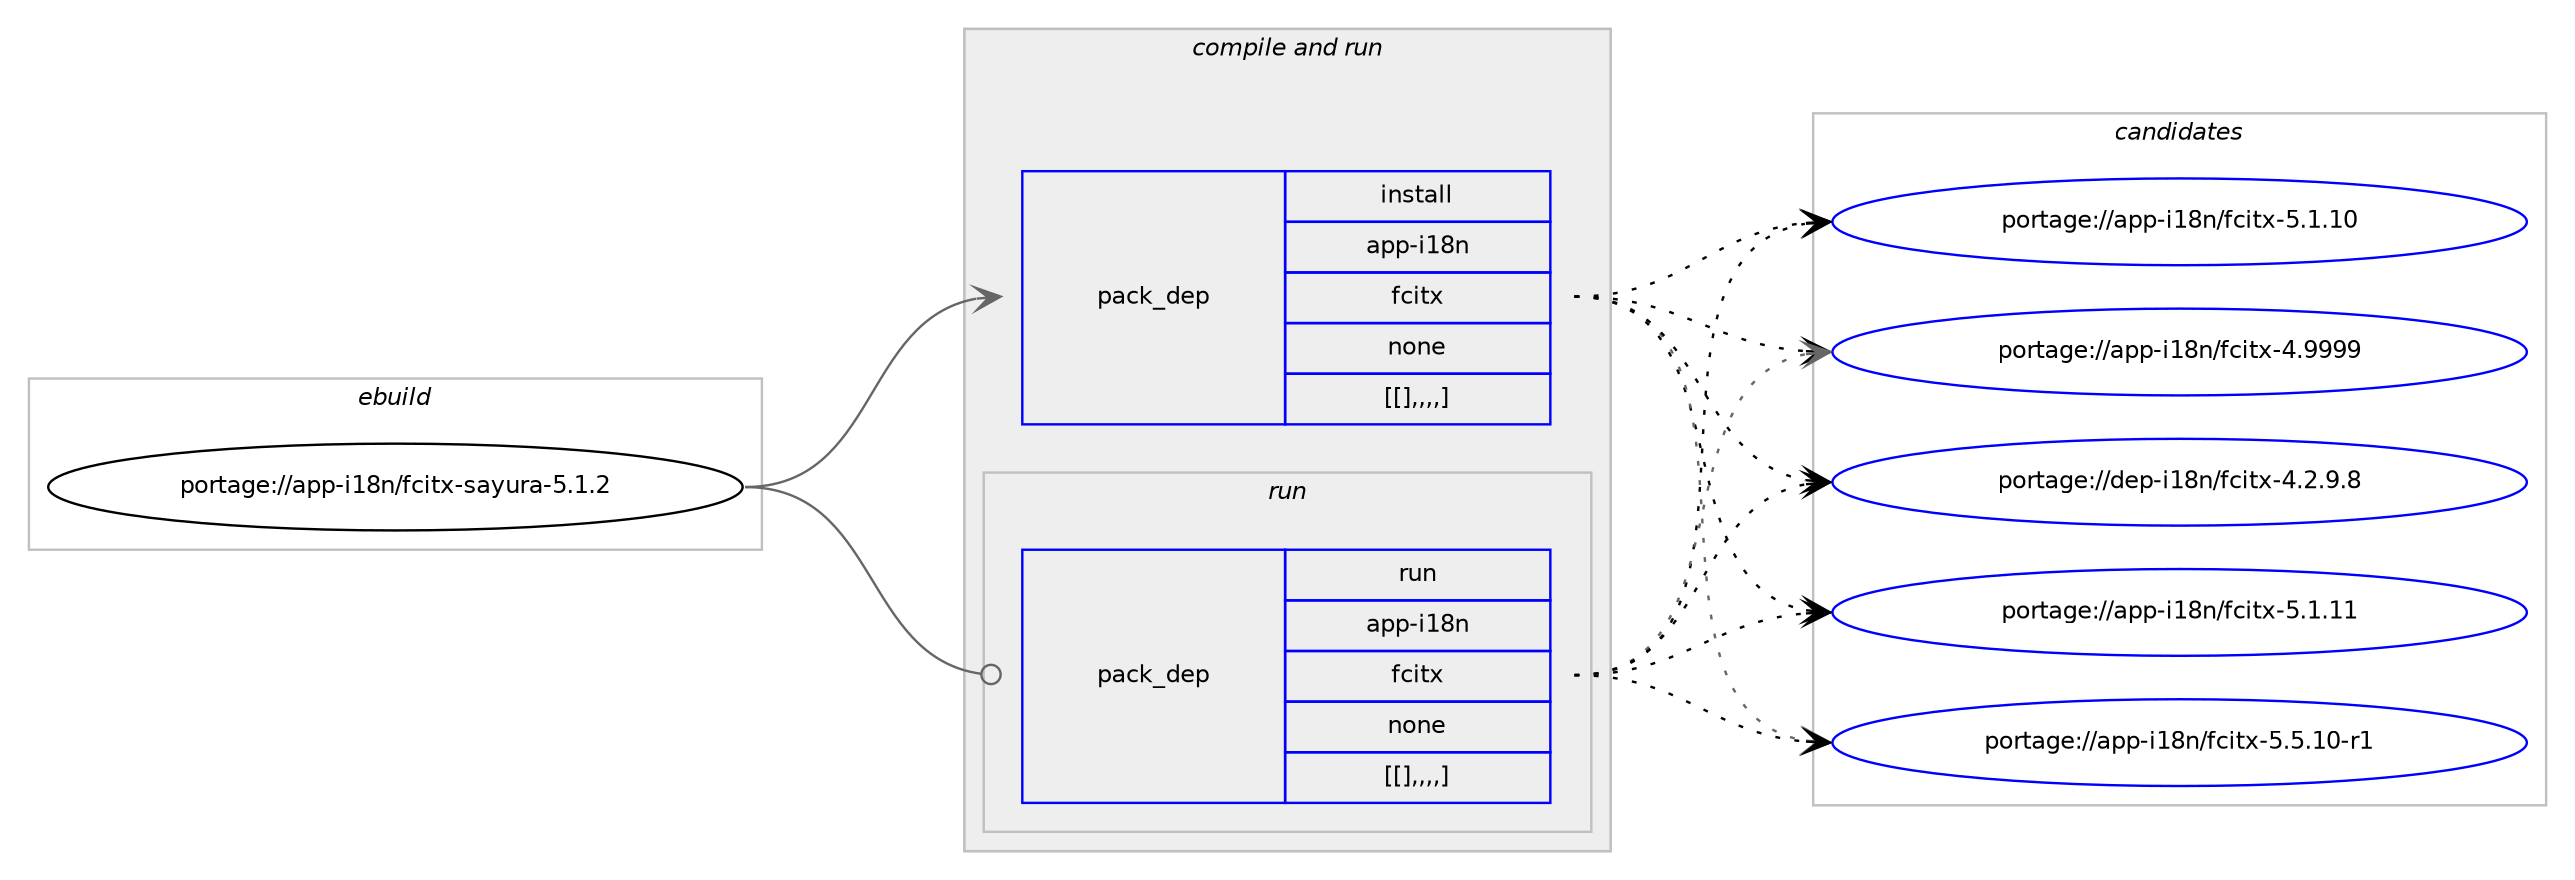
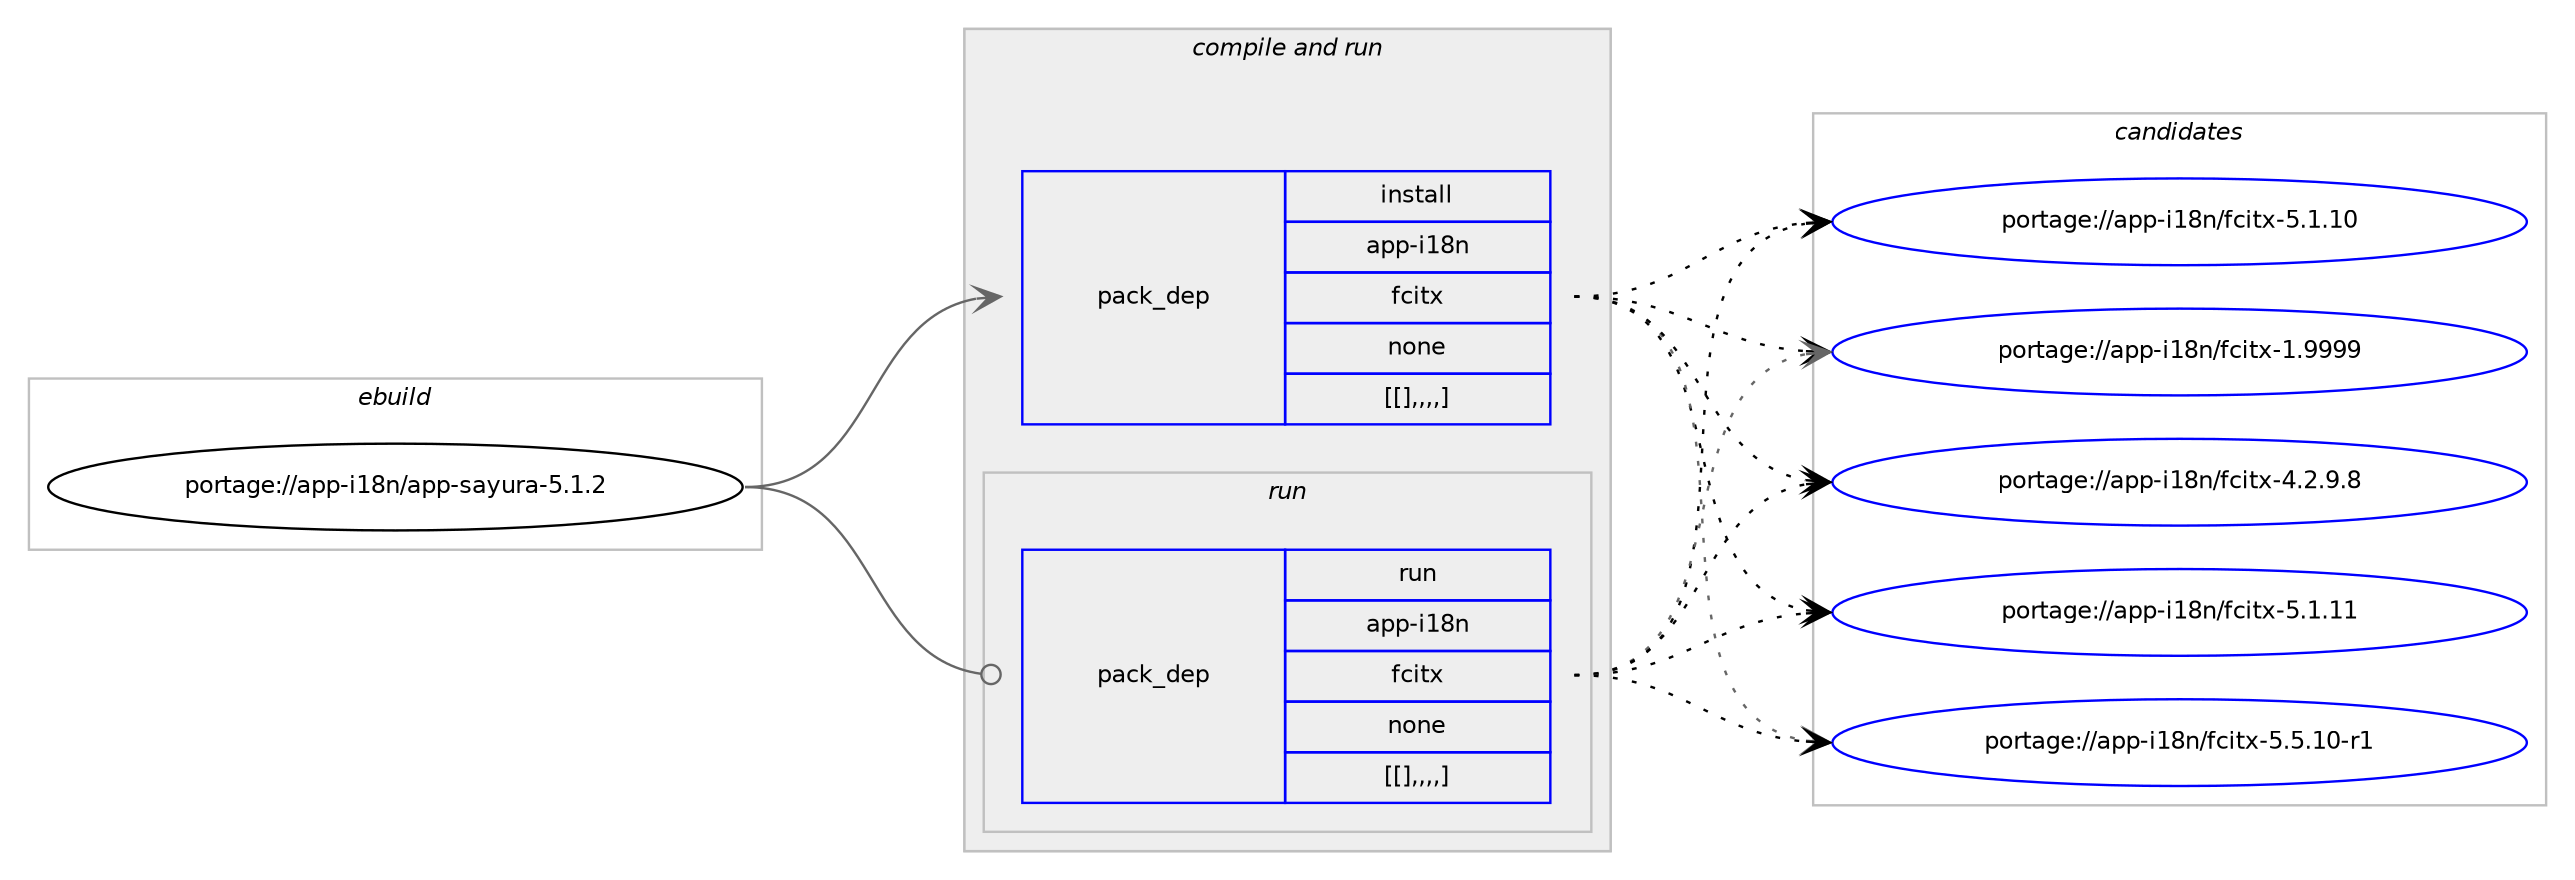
node "portage://app-i18n/fcitx-4.9999": label "portage://app-i18n/fcitx-4.9999" -> "portage://app-i18n/fcitx-1.9999"
node "portage://dep-i18n/fcitx-4.2.9.8": label "portage://dep-i18n/fcitx-4.2.9.8" -> "portage://app-i18n/fcitx-4.2.9.8"
node "portage://app-i18n/fcitx-sayura-5.1.2": label "portage://app-i18n/fcitx-sayura-5.1.2" -> "portage://app-i18n/app-sayura-5.1.2"
